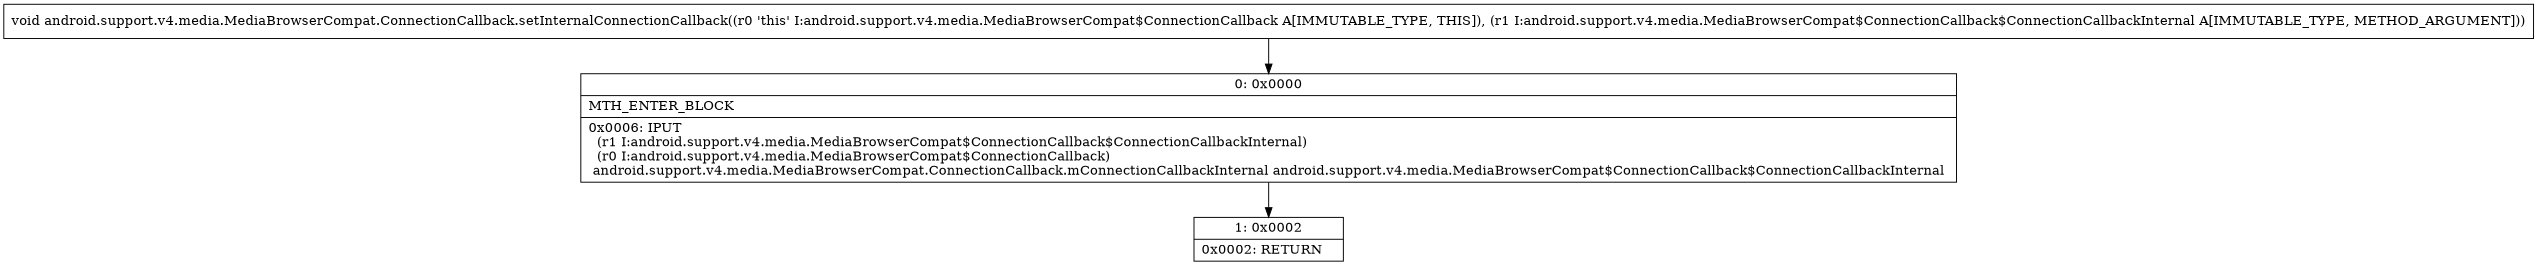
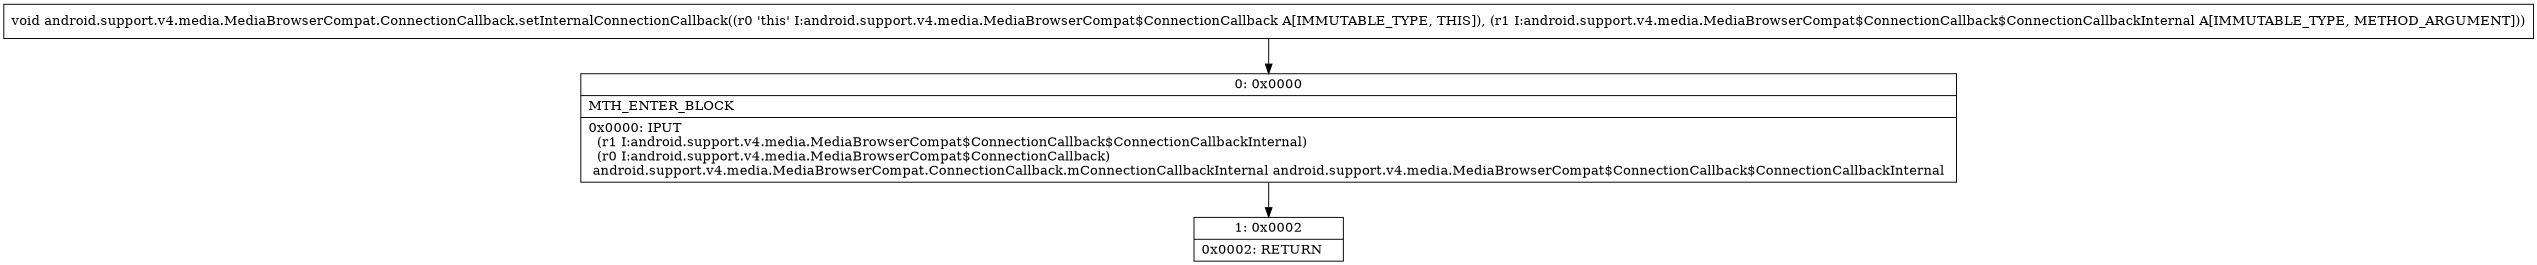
node "0: 0x0000": text "0x0006: IPUT" -> "0x0000: IPUT"
